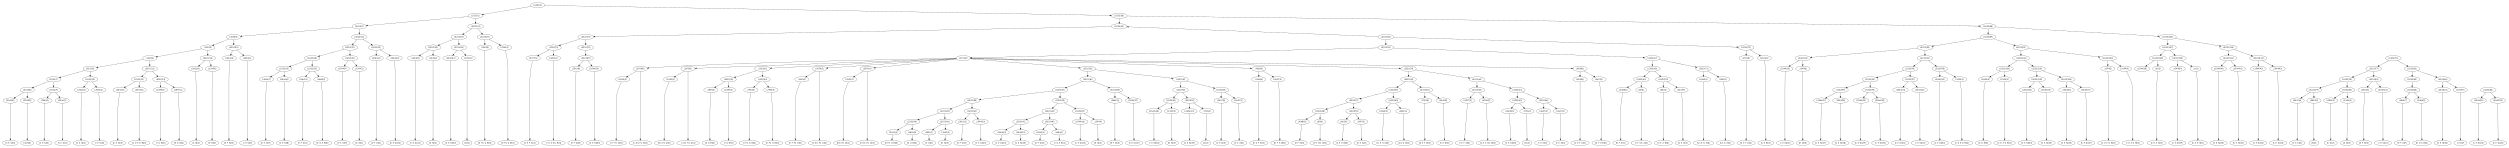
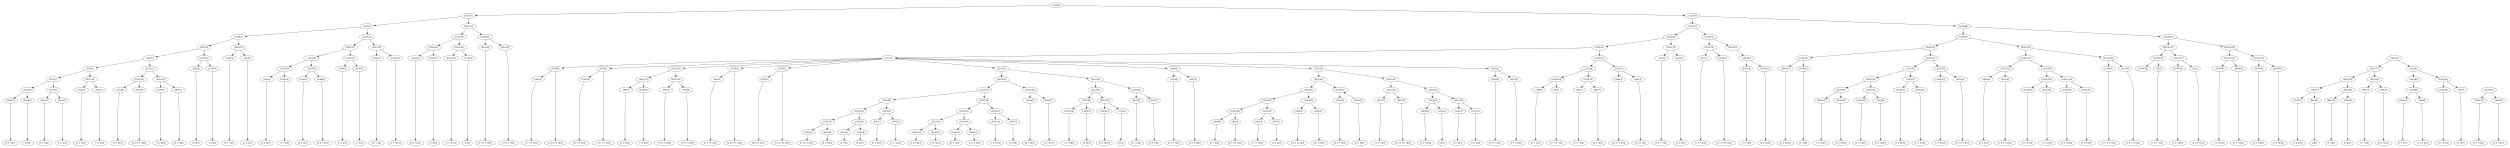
edge "L5222(30)" -> "L5222(29)": reversed
edge "L5222(61)" -> "L2645(0)": reversed
